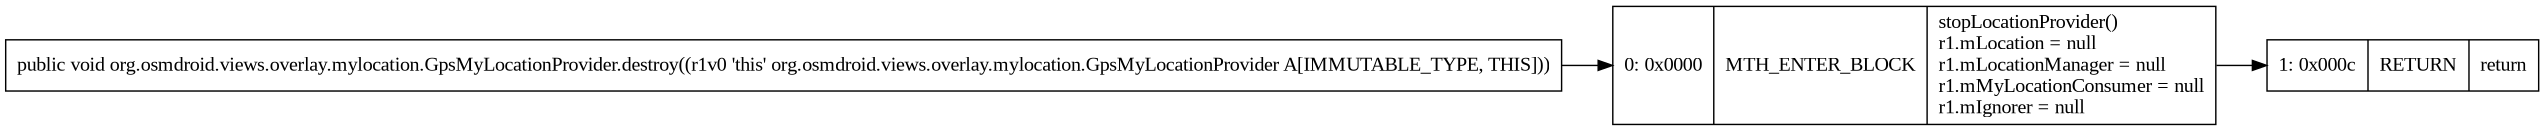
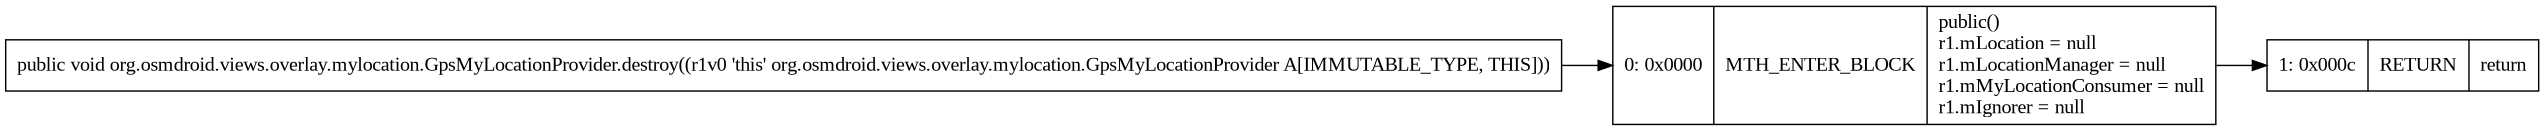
node "0: 0x0000": text "stopLocationProvider()" -> "public()"
